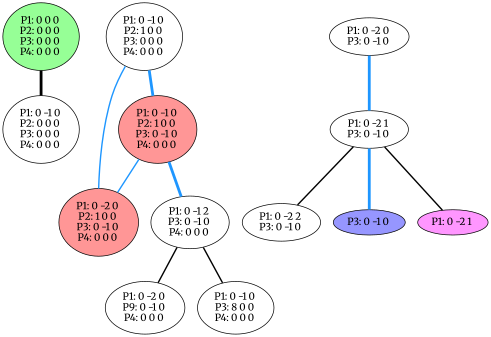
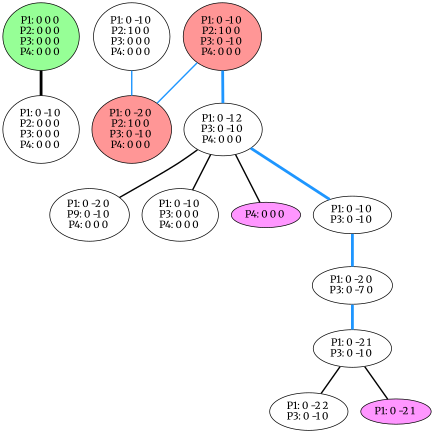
node "P1: 0 -2 0 P3: 0 -1 0": label "P1: 0 -2 0 P3: 0 -1 0" -> "P1: 0 -2 0 P3: 0 -7 0"
edge "P1: 0 -1 0 P2: 1 0 0 P3: 0 0 0 P4: 0 0 0" -- "P1: 0 -1 0 P2: 1 0 0 P3: 0 -1 0 P4: 0 0 0": removed
node "P4: 0 0 0": added
node "P1: 0 -1 0 P3: 0 -1 0": added
node "P3: 0 -1 0": removed
node "P1: 0 -1 0 P3: 8 0 0 P4: 0 0 0": label "P1: 0 -1 0 P3: 8 0 0 P4: 0 0 0" -> "P1: 0 -1 0 P3: 0 0 0 P4: 0 0 0"
